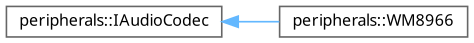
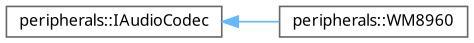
node "peripherals::WM8966": label "peripherals::WM8966" -> "peripherals::WM8960"
